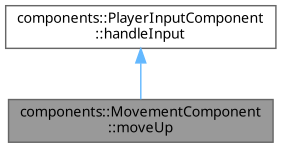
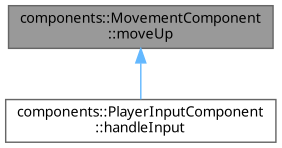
edge "components::MovementComponent ::moveUp" -> "components::PlayerInputComponent ::handleInput": reversed
